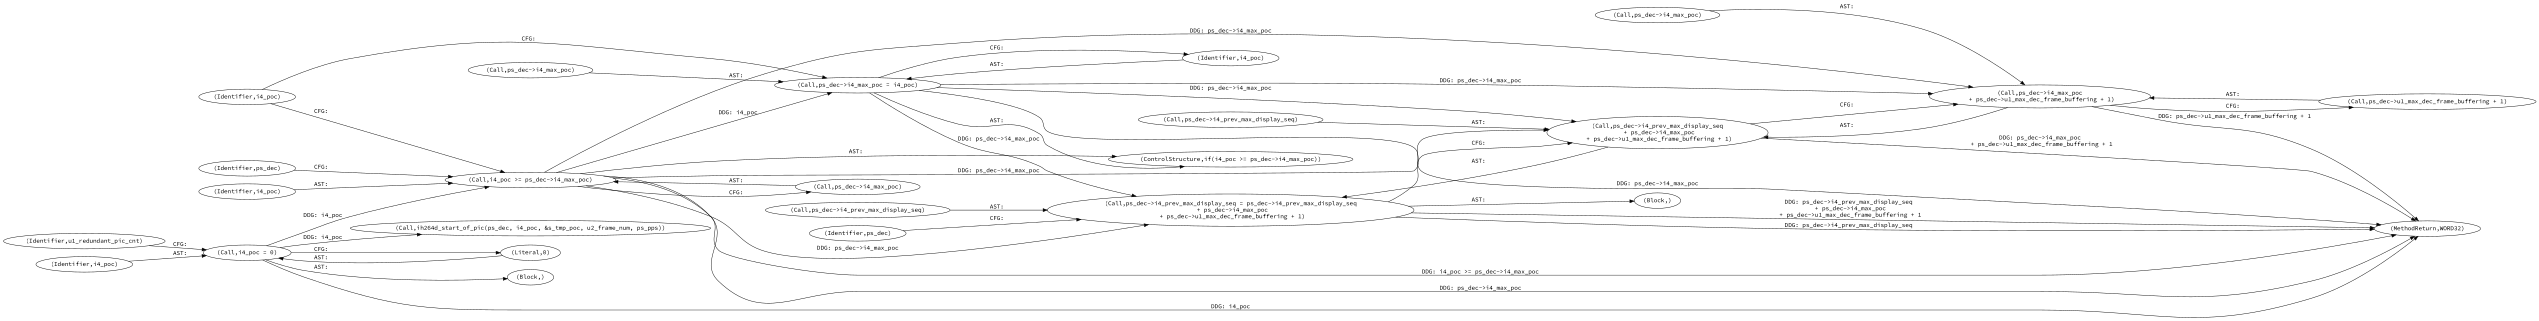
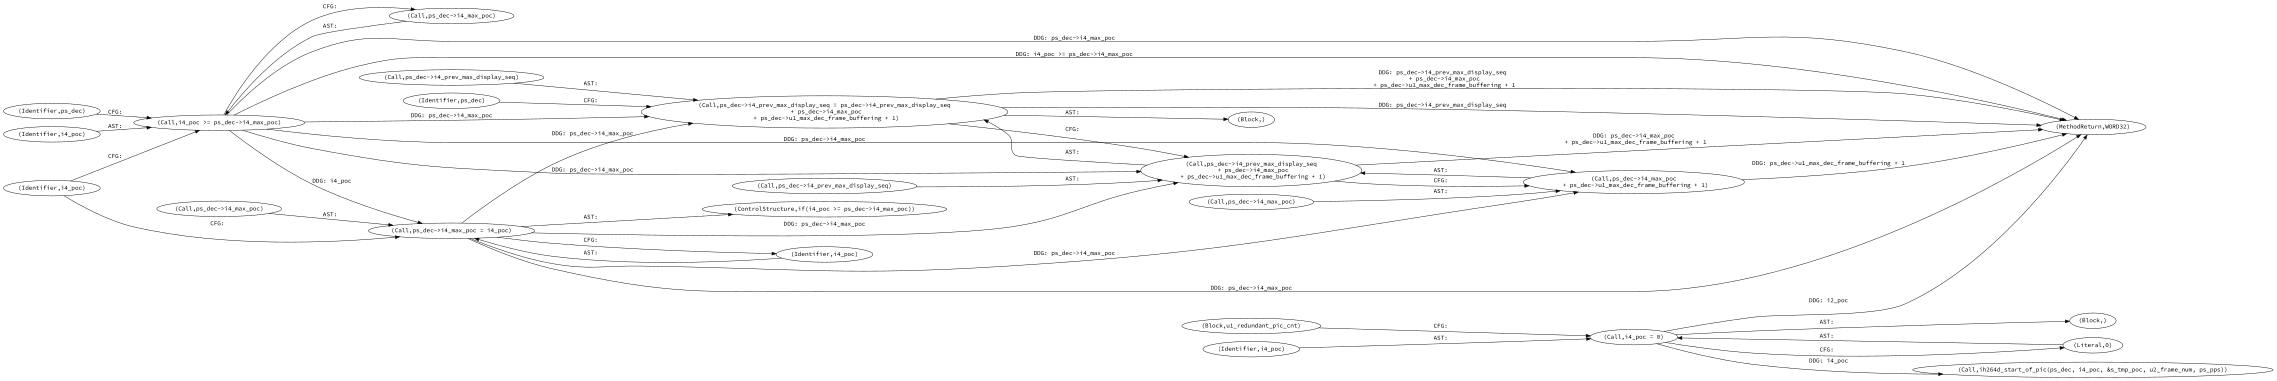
node "(Call,ps_dec->u1_max_dec_frame_buffering + 1)": removed
edge "(Call,i4_poc >= ps_dec->i4_max_poc)" -> "(ControlStructure,if(i4_poc >= ps_dec->i4_max_poc))": removed, label "AST:"
edge "(Call,i4_poc = 0)" -> "(Call,i4_poc >= ps_dec->i4_max_poc)": removed, label "DDG: i4_poc"
node "(Identifier,u1_redundant_pic_cnt)": label "(Identifier,u1_redundant_pic_cnt)" -> "(Block,u1_redundant_pic_cnt)"
edge "(Call,i4_poc = 0)" -> "(MethodReturn,WORD32)": label "DDG: i4_poc" -> "DDG: i2_poc"
